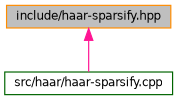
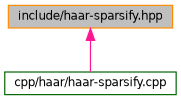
node "src/haar/haar-sparsify.cpp": label "src/haar/haar-sparsify.cpp" -> "cpp/haar/haar-sparsify.cpp"
